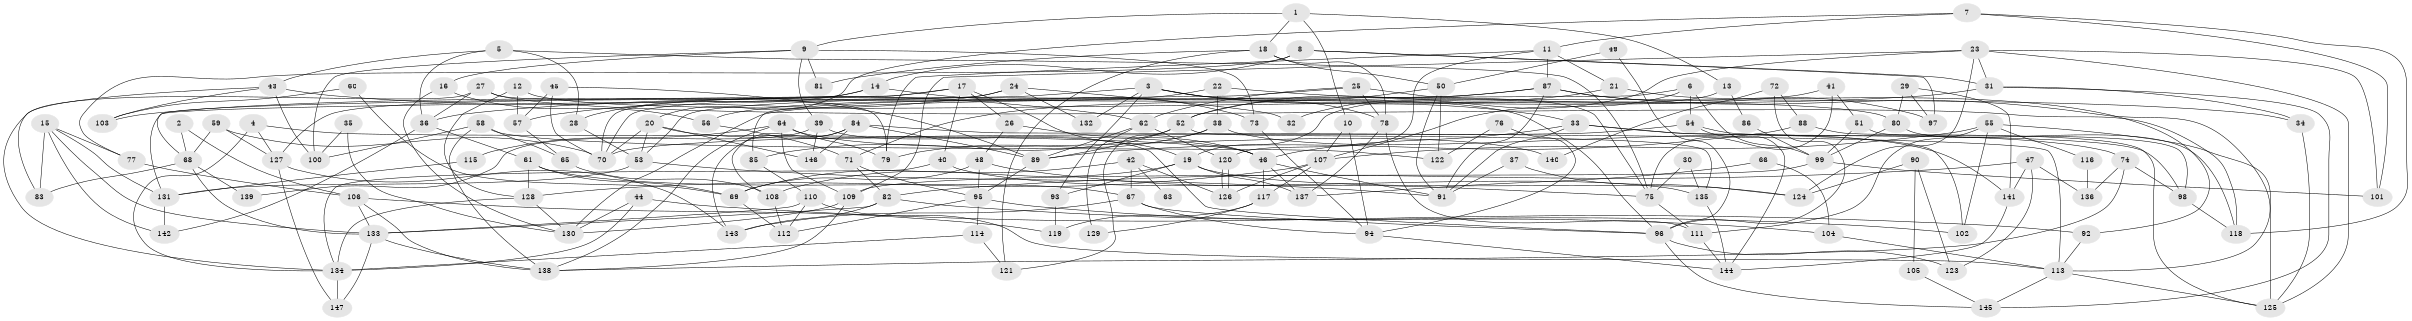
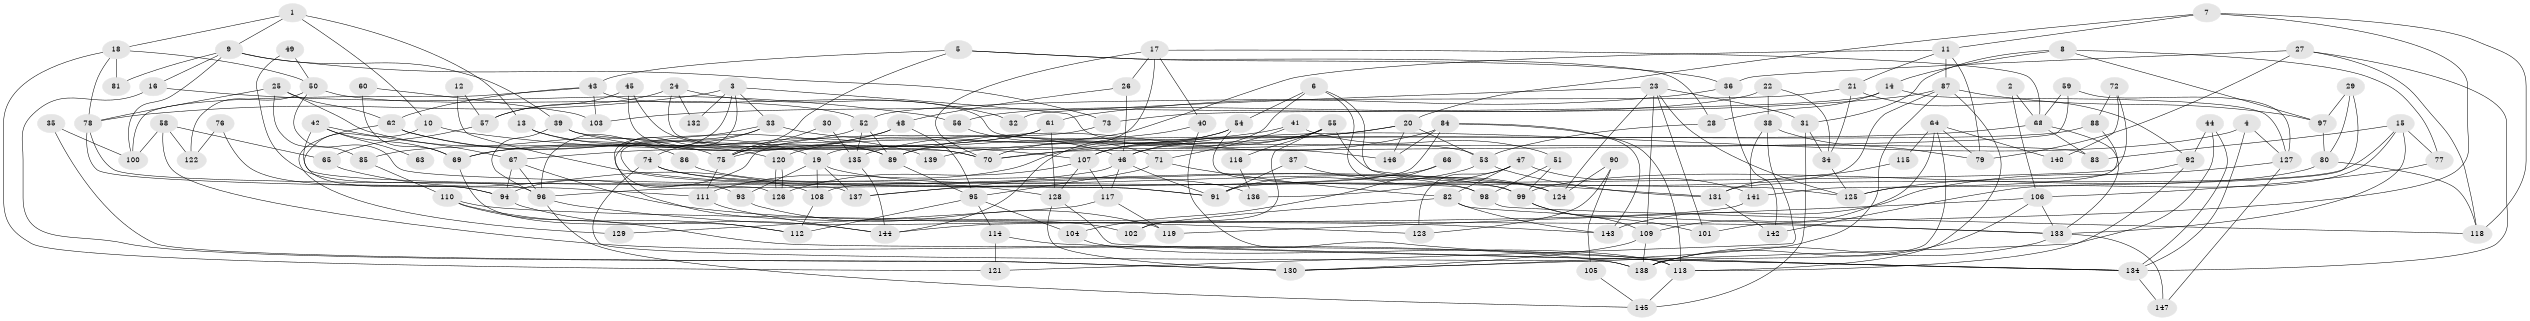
edge "31" -- "36": removed
edge "12" -- "80": now "97" -- "80"
edge "21" -- "34": added
edge "113" -- "125": now "92" -- "125"
